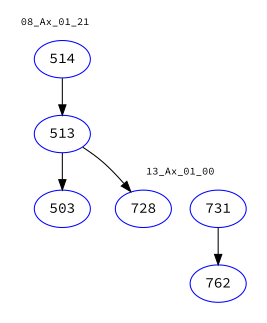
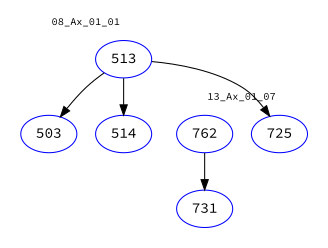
cluster "08_Ax_01_21": label "08_Ax_01_21" -> "08_Ax_01_01"
edge "514" -> "513": reversed
cluster "13_Ax_01_00": label "13_Ax_01_00" -> "13_Ax_01_07"
node "728": label "728" -> "725"
edge "731" -> "762": reversed
